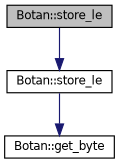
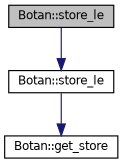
node "Botan::get_byte": label "Botan::get_byte" -> "Botan::get_store"
